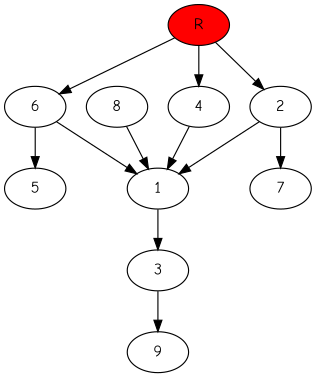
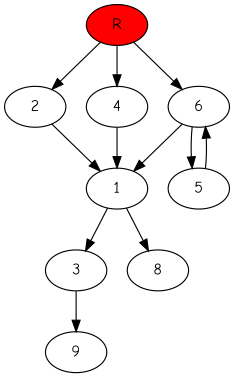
edge "8" -> "1": reversed
edge "5" -> "6": added
node "7": removed
